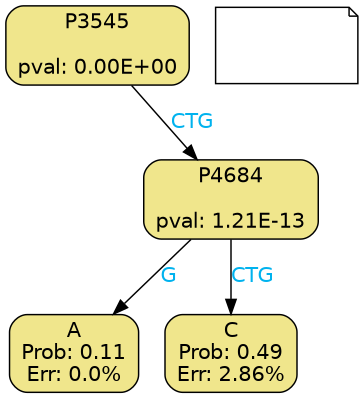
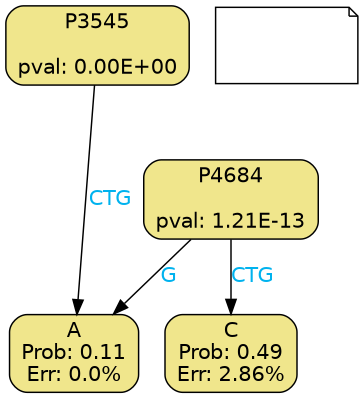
edge "P3545 pval: 0.00E+00" -> "P4684 pval: 1.21E-13": now "P3545 pval: 0.00E+00" -> "A Prob: 0.11 Err: 0.0%"
